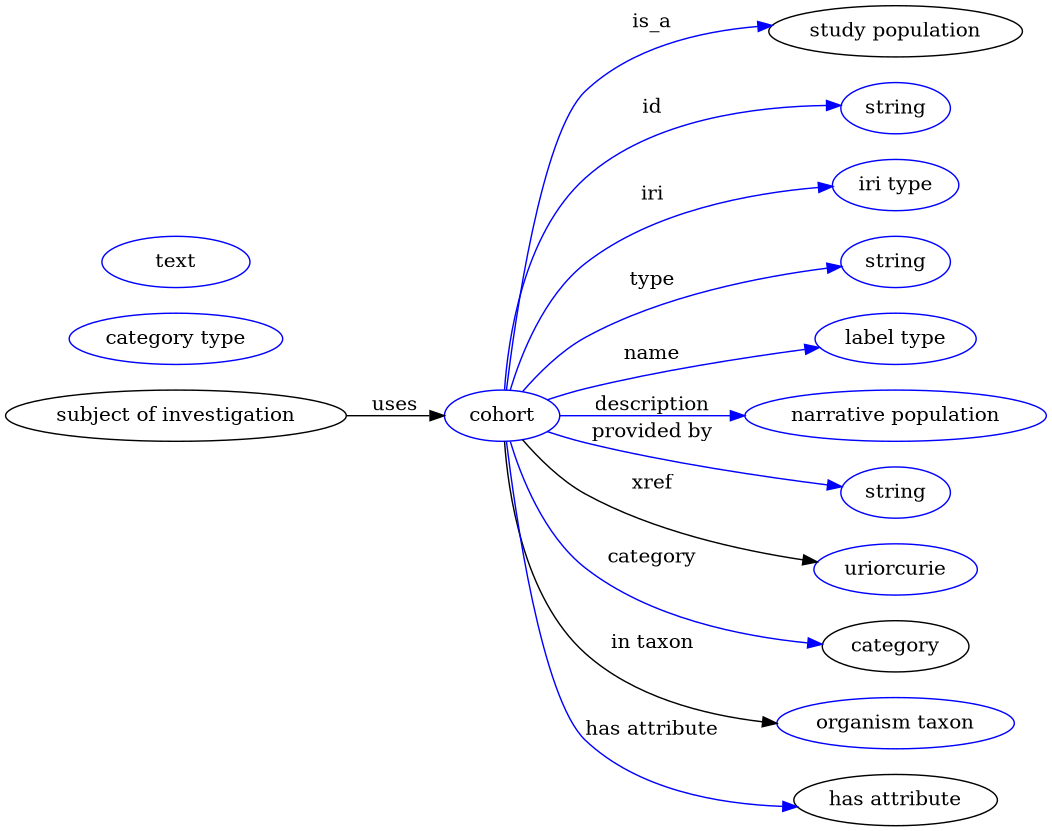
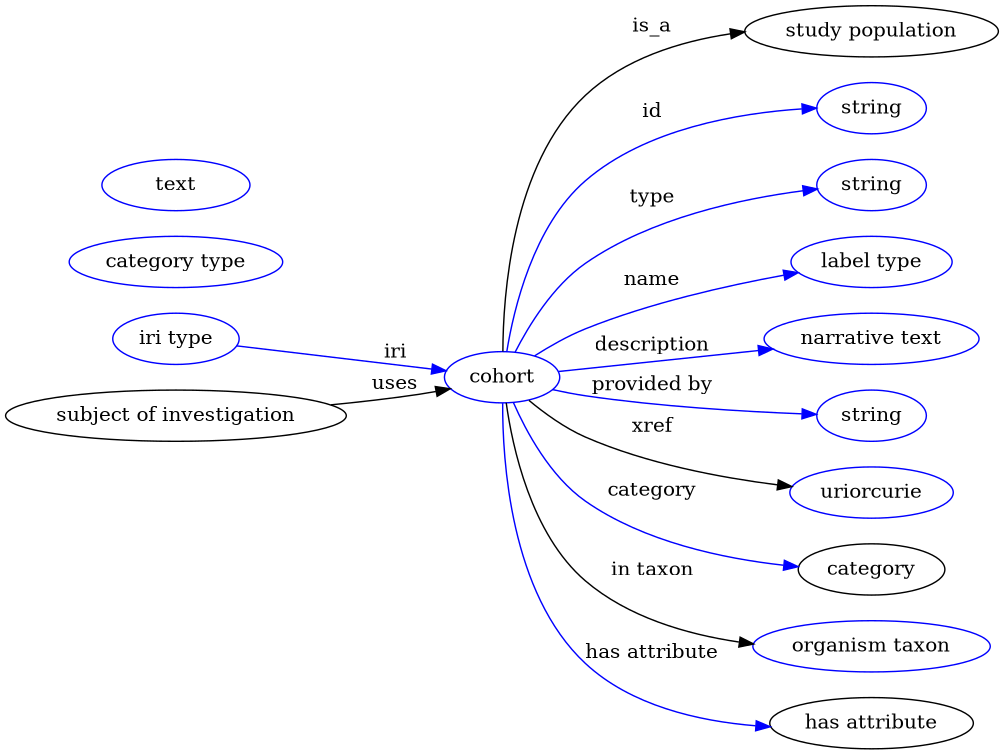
edge "cohort" -> "study population": color blue -> black
edge "cohort" -> "iri type": reversed
node "narrative population": label "narrative population" -> "narrative text"
